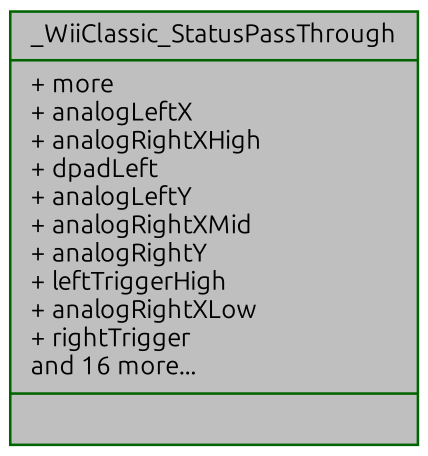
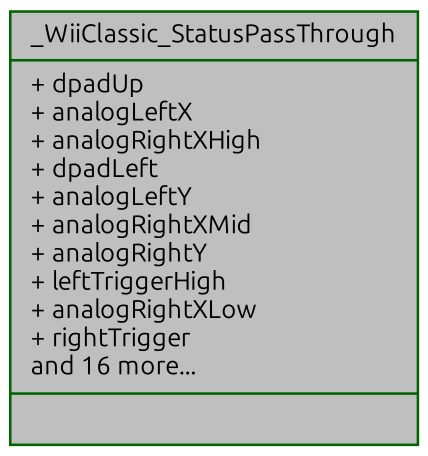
node "_WiiClassic_StatusPassThrough": text "+ more" -> "+ dpadUp"
